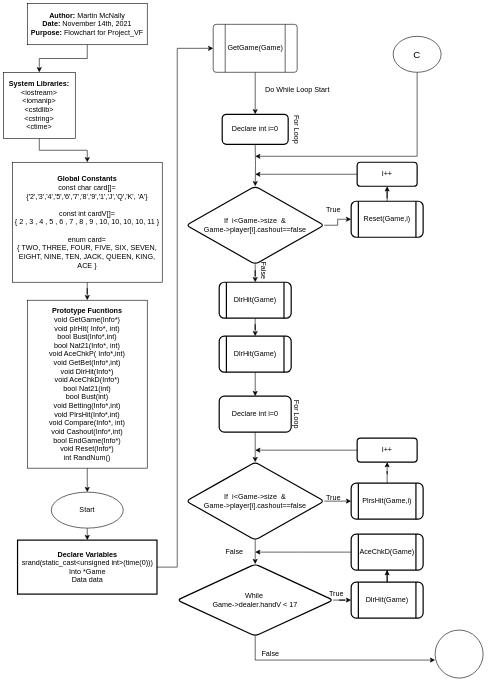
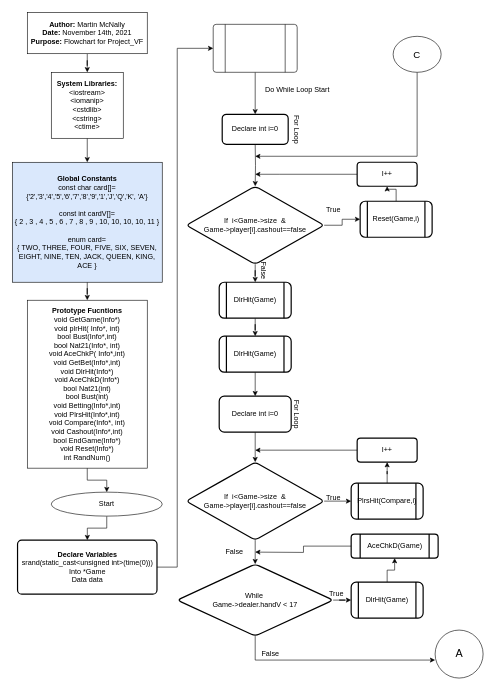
node "Author: Martin McNally Date: November 14th, 2021 Purpose: Flowchart for Project_VF": moved (87, 24) -> (87, 33)
node "GetGame(Game)": removed
node "System Libraries: <iostream> <iomanip> <cstdlib> <cstring> <ctime>": moved (39, 105) -> (87, 105)
node "Reset(Game,i)": moved (387, 219) -> (396, 219)
node "Global Constants const char card[]= {'2','3','4','5','6','7','8','9','1','J','Q','K', 'A'} const int cardV[]= { 2 , 3 , 4 , 5 , 6 , 7 , 8 , 9 , 10, 10, 10, 10, 11 } enum card= { TWO, THREE, FOUR, FIVE, SIX, SEVEN, EIGHT, NINE, TEN, JACK, QUEEN, KING, ACE }": fillcolor #ffffff -> #dae8fc
node "PlrsHit(Game,i)": label "PlrsHit(Game,i)" -> "PlrsHit(Compare,i)"
node "Start": size 72x36 -> 111x24
node "AceChkD(Game)": size 72x36 -> 87x24
node "Declare Variables srand(static_cast<unsigned int>(time(0))) Into *Game Data data": shape rectangle -> rounded rectangle
node "A": added
